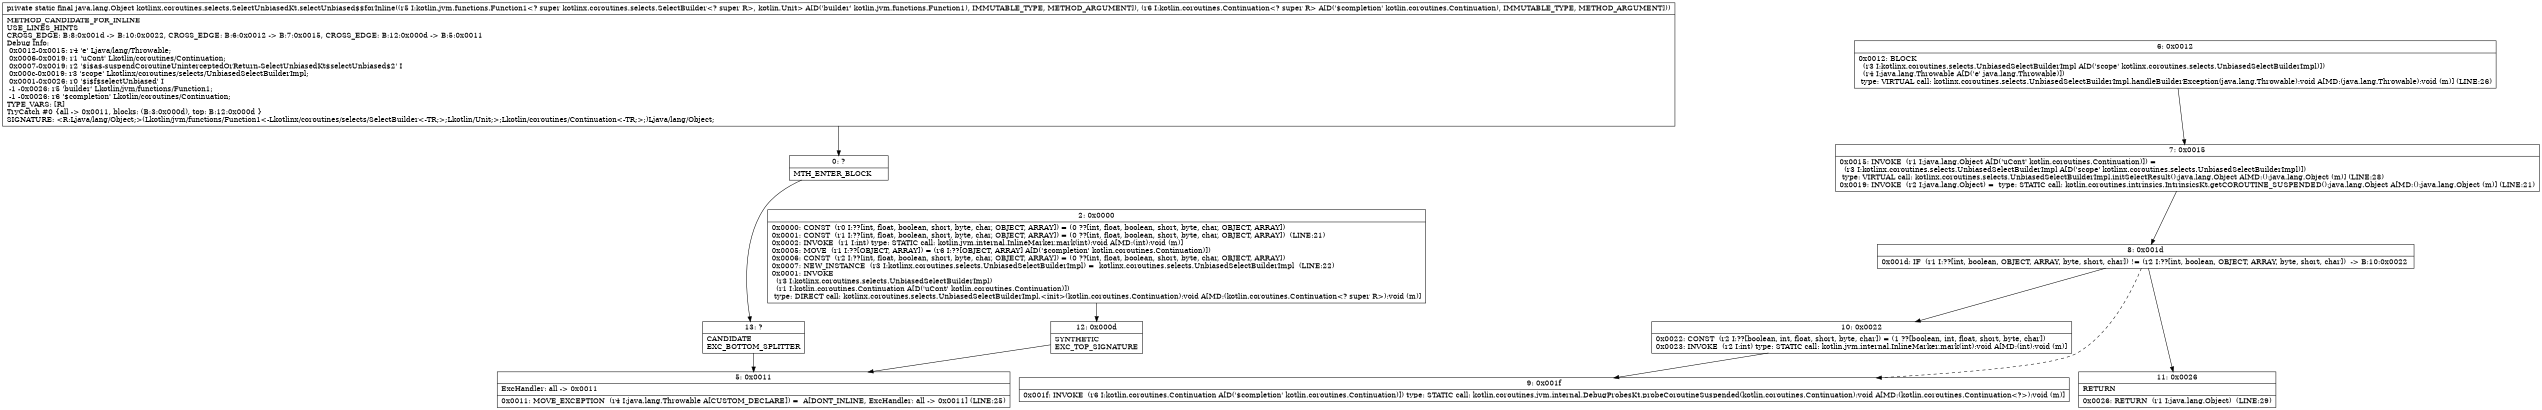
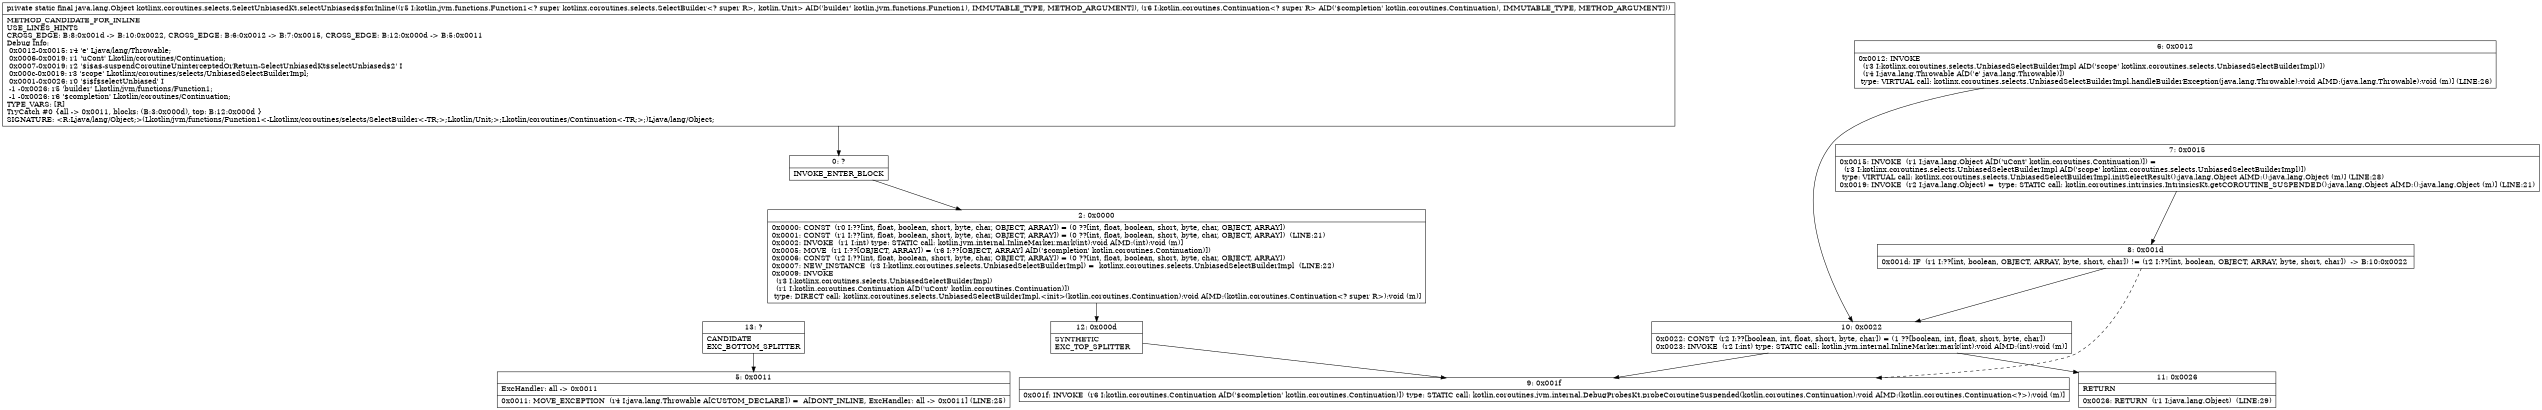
node "6: 0x0012": text "0x0012: BLOCK" -> "0x0012: INVOKE"
edge "6: 0x0012" -> "7: 0x0015": now "6: 0x0012" -> "10: 0x0022"
node "0: ?": text "MTH_ENTER_BLOCK" -> "INVOKE_ENTER_BLOCK"
edge "0: ?" -> "13: ?": now "0: ?" -> "2: 0x0000"
node "2: 0x0000": text "0x0001: INVOKE" -> "0x0009: INVOKE"
edge "8: 0x001d" -> "11: 0x0026": now "10: 0x0022" -> "11: 0x0026"
node "12: 0x000d": text "EXC_TOP_SIGNATURE" -> "EXC_TOP_SPLITTER"
edge "12: 0x000d" -> "5: 0x0011": now "12: 0x000d" -> "9: 0x001f"
